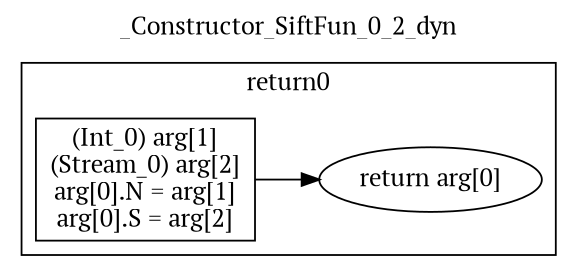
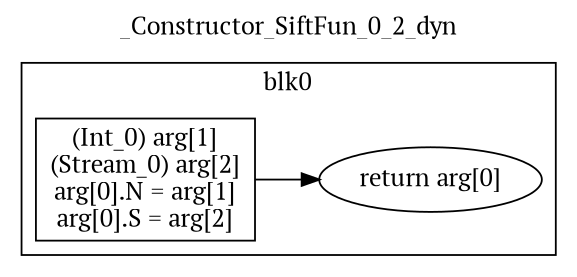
cluster "return0": label "return0" -> "blk0"
